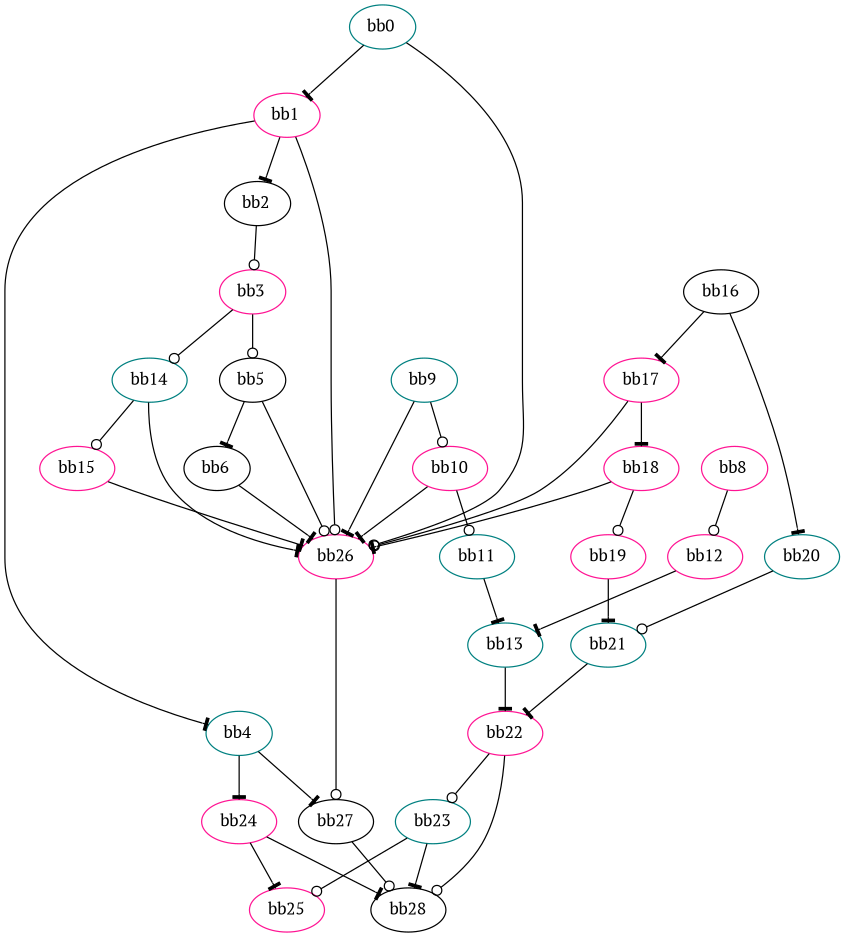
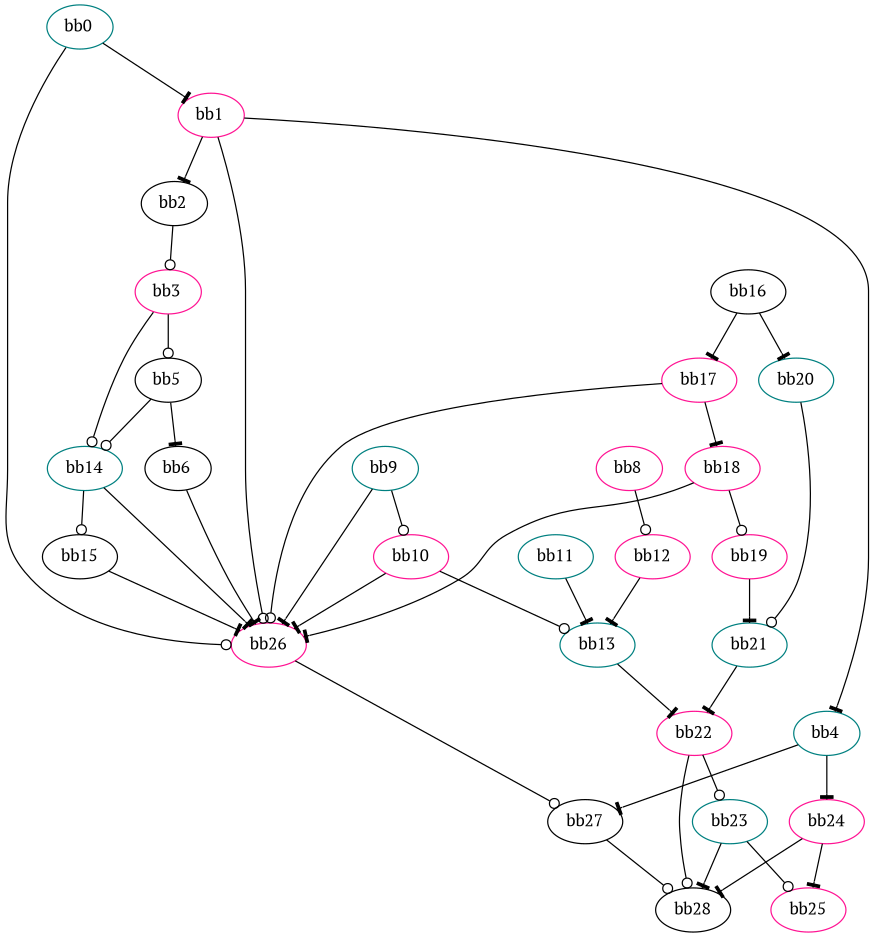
edge "bb5" -> "bb26": now "bb5" -> "bb14"
node "bb15": color deeppink -> black
edge "bb10" -> "bb11": now "bb10" -> "bb13"
